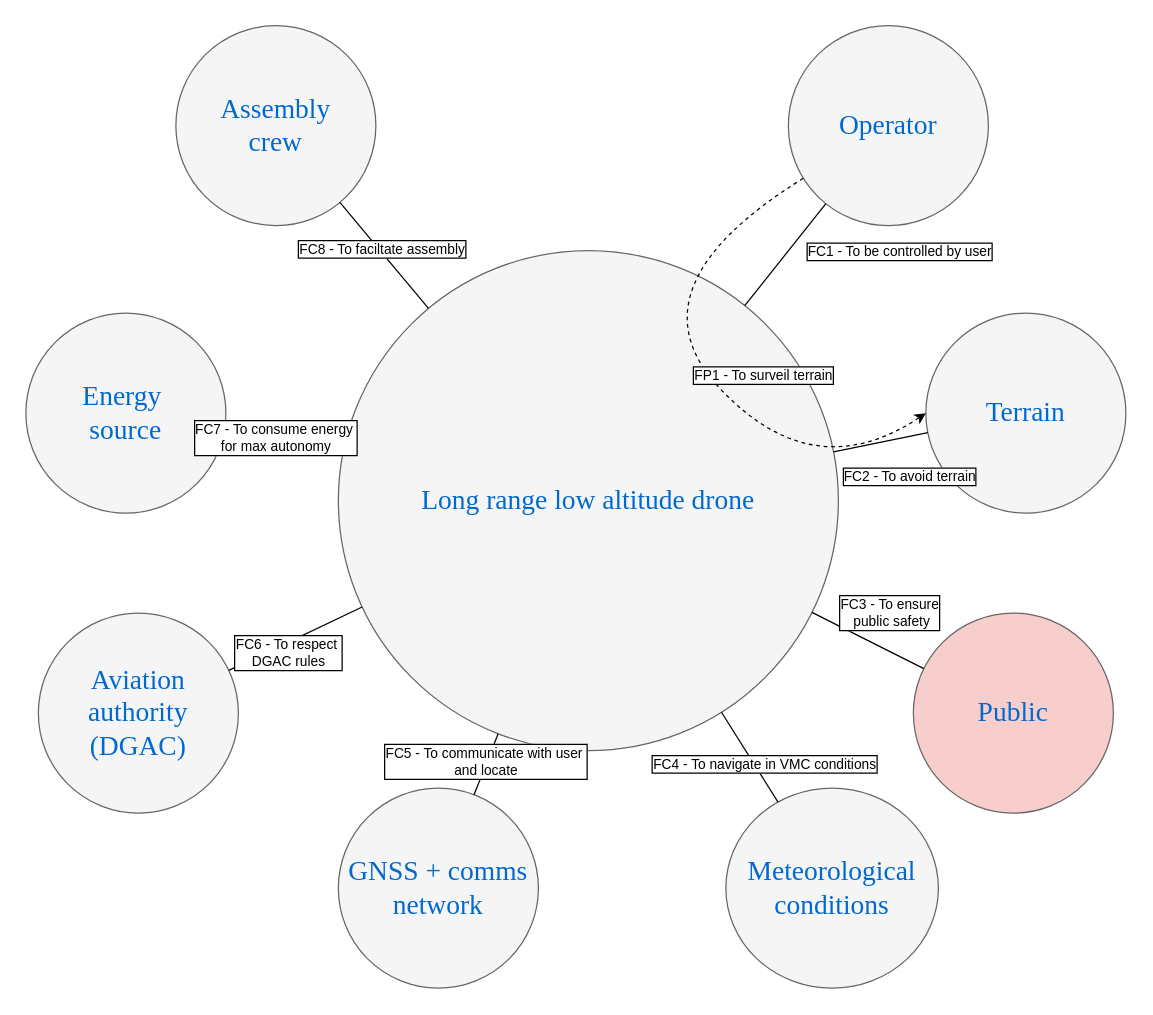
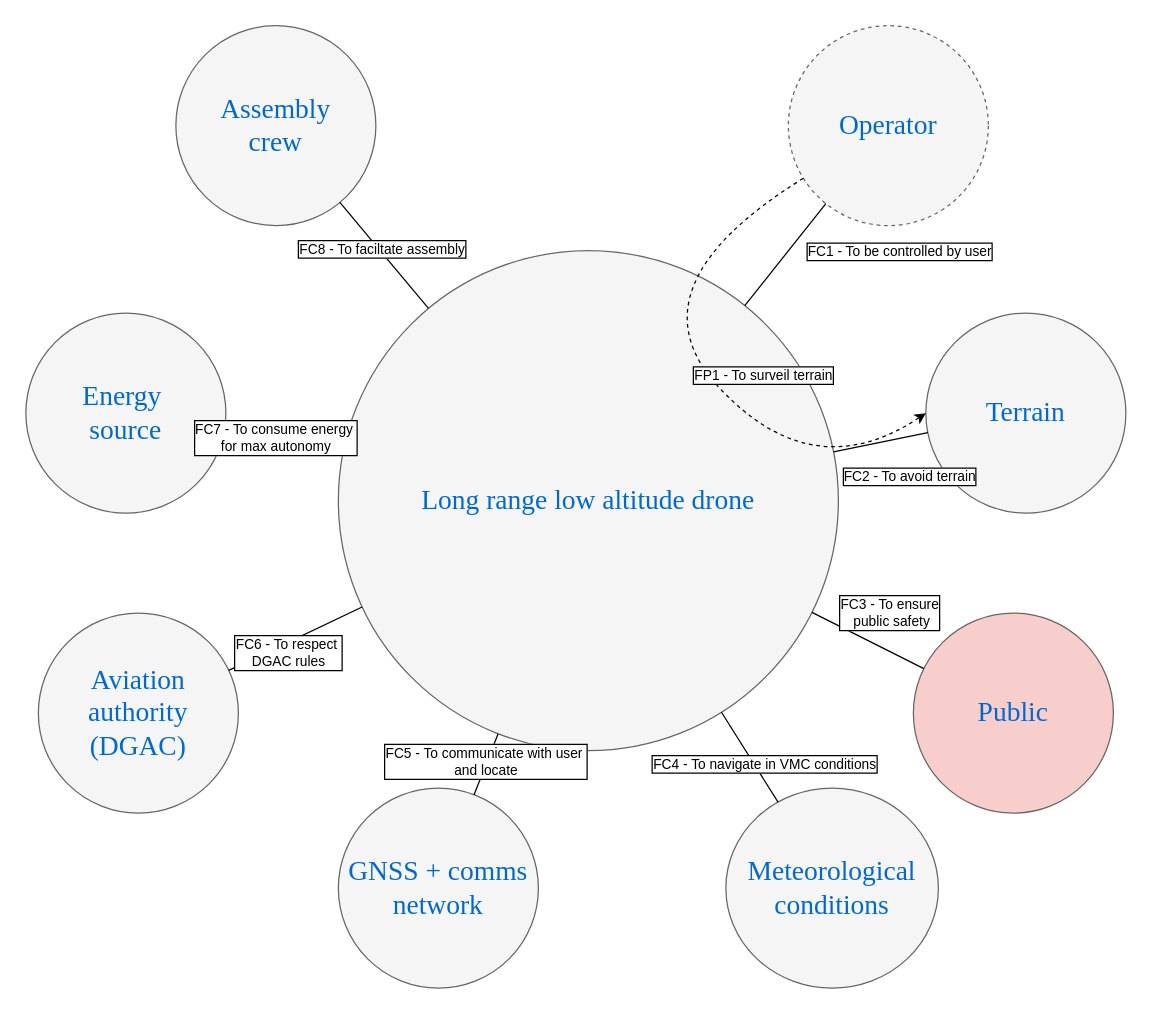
node "Operator": style solid -> dashed
